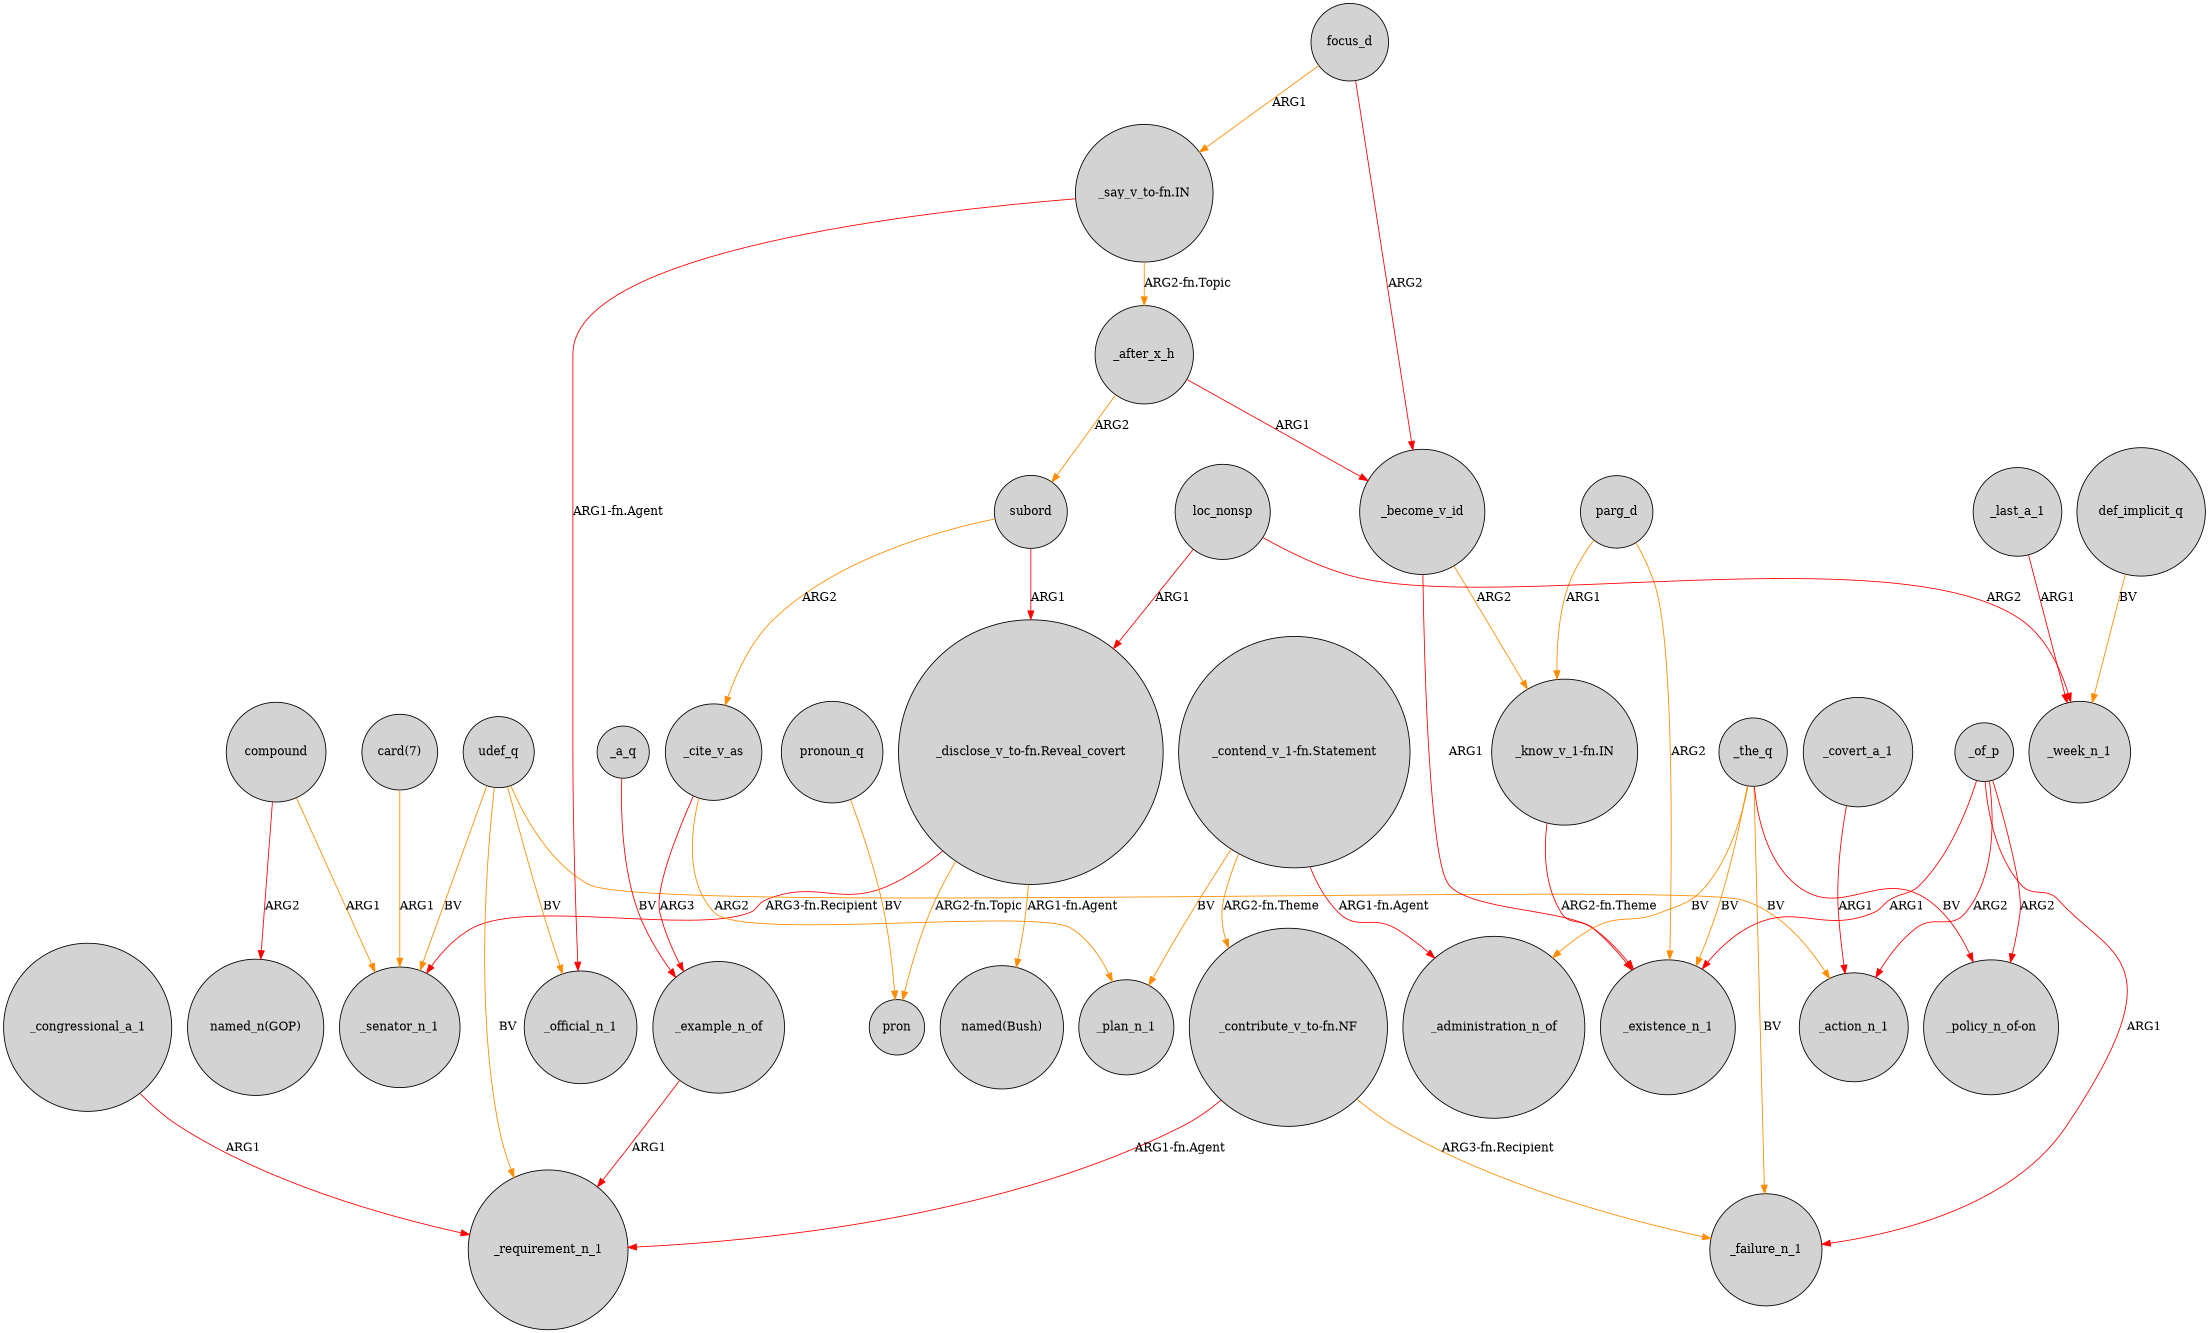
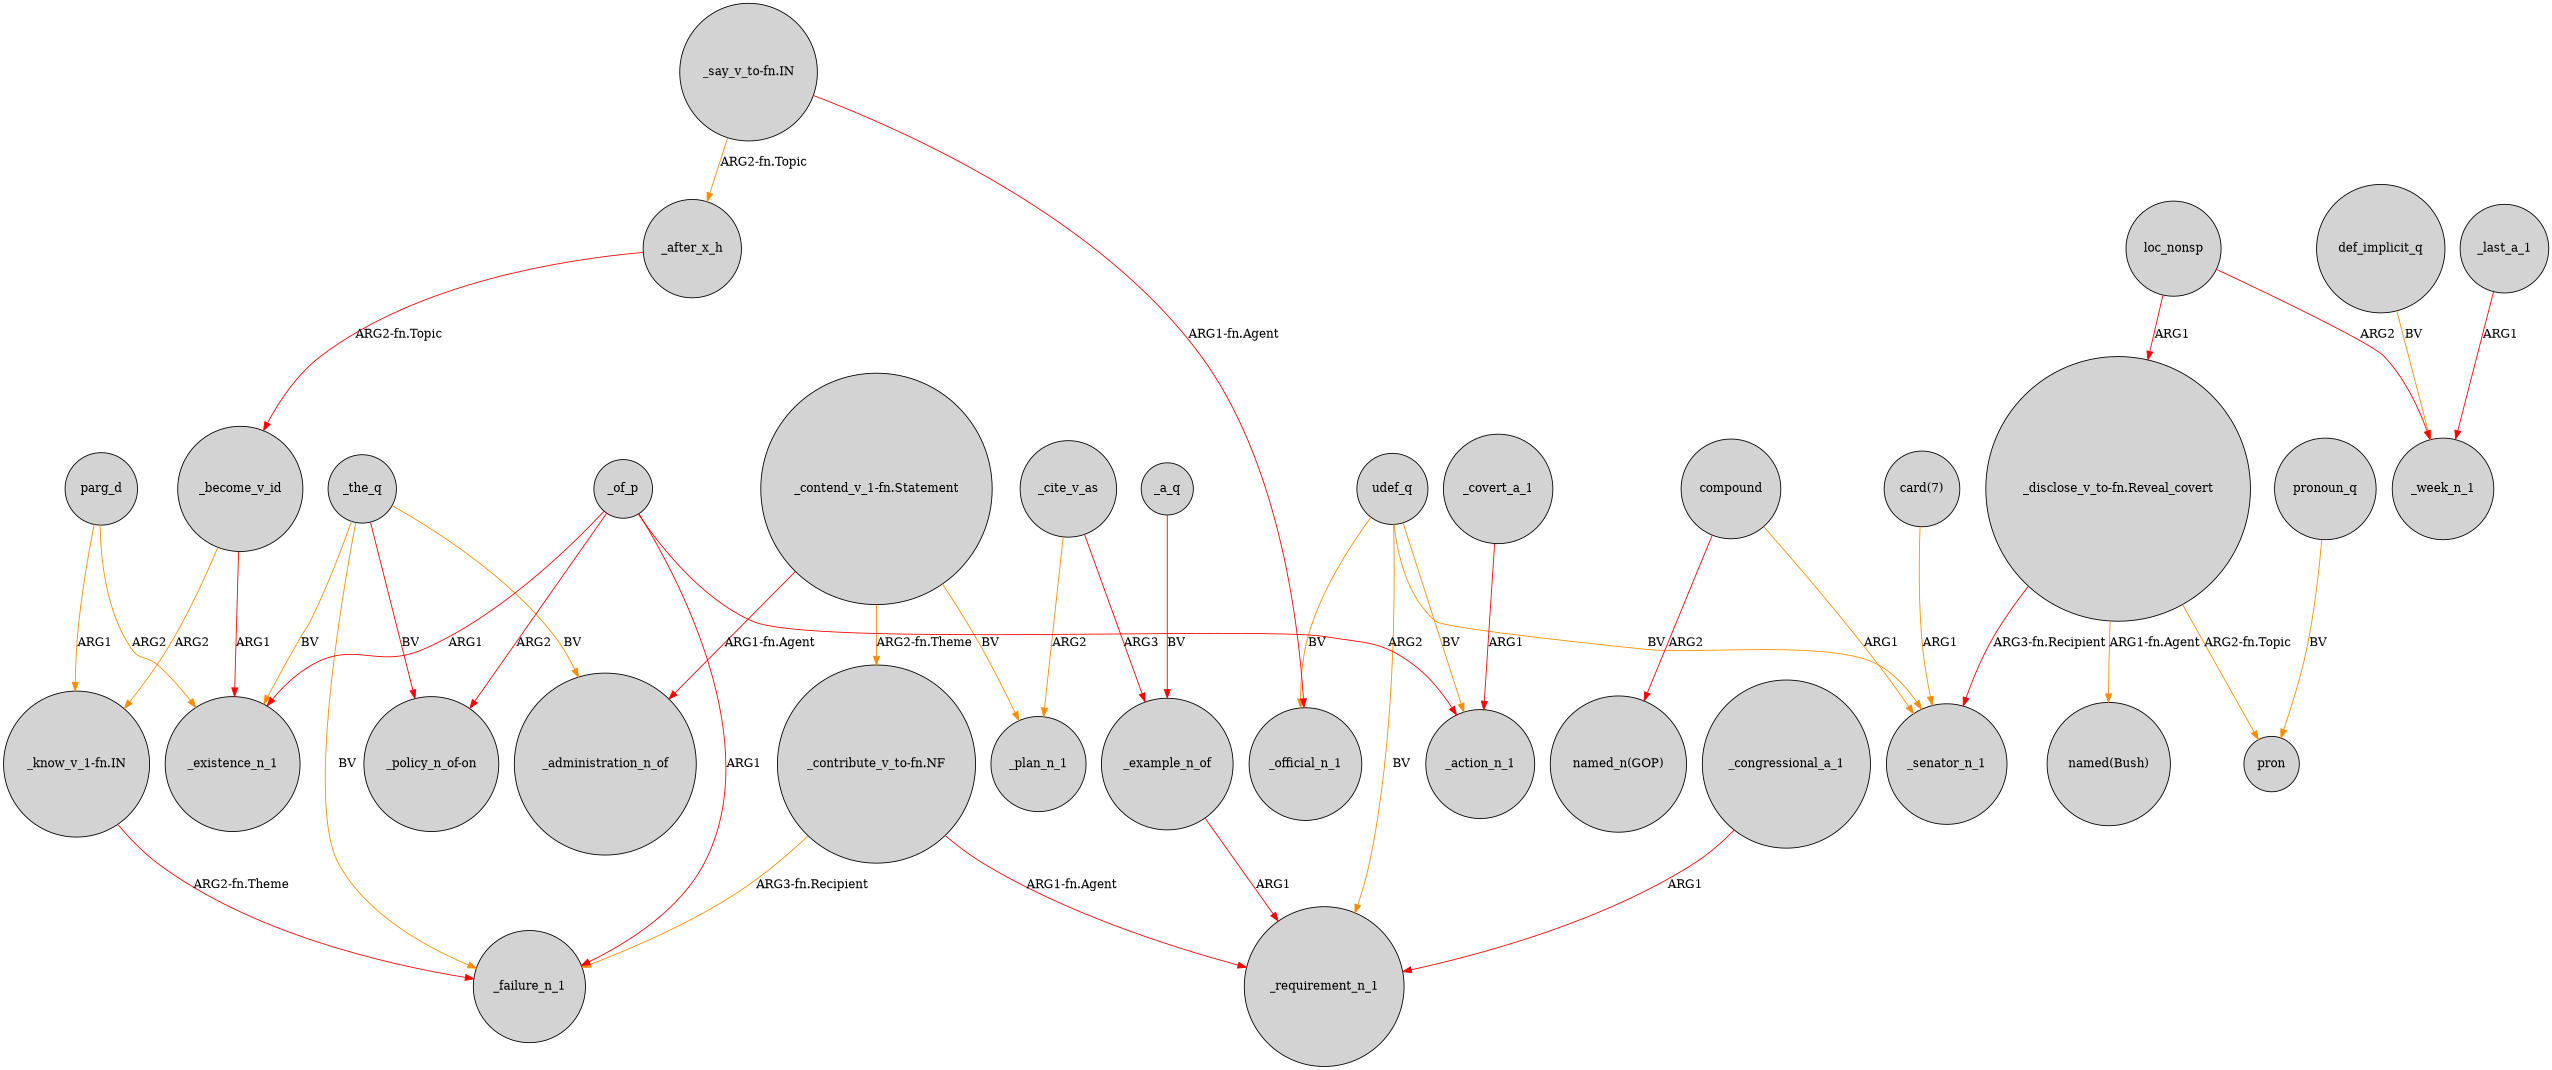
node "focus_d": removed
edge "_after_x_h" -> "_become_v_id": label "ARG1" -> "ARG2-fn.Topic"
node "subord": removed
edge "_know_v_1-fn.IN" -> "_existence_n_1": now "_know_v_1-fn.IN" -> "_failure_n_1"
